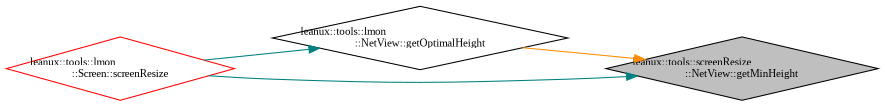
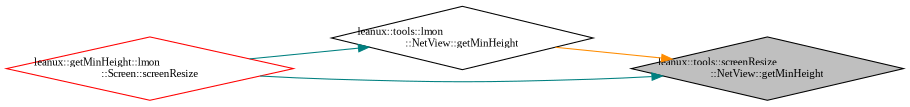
node "leanux::tools::lmon ::NetView::getOptimalHeight": label "leanux::tools::lmon ::NetView::getOptimalHeight" -> "leanux::tools::lmon ::NetView::getMinHeight"
node "leanux::tools::lmon ::Screen::screenResize": label "leanux::tools::lmon ::Screen::screenResize" -> "leanux::getMinHeight::lmon ::Screen::screenResize"
